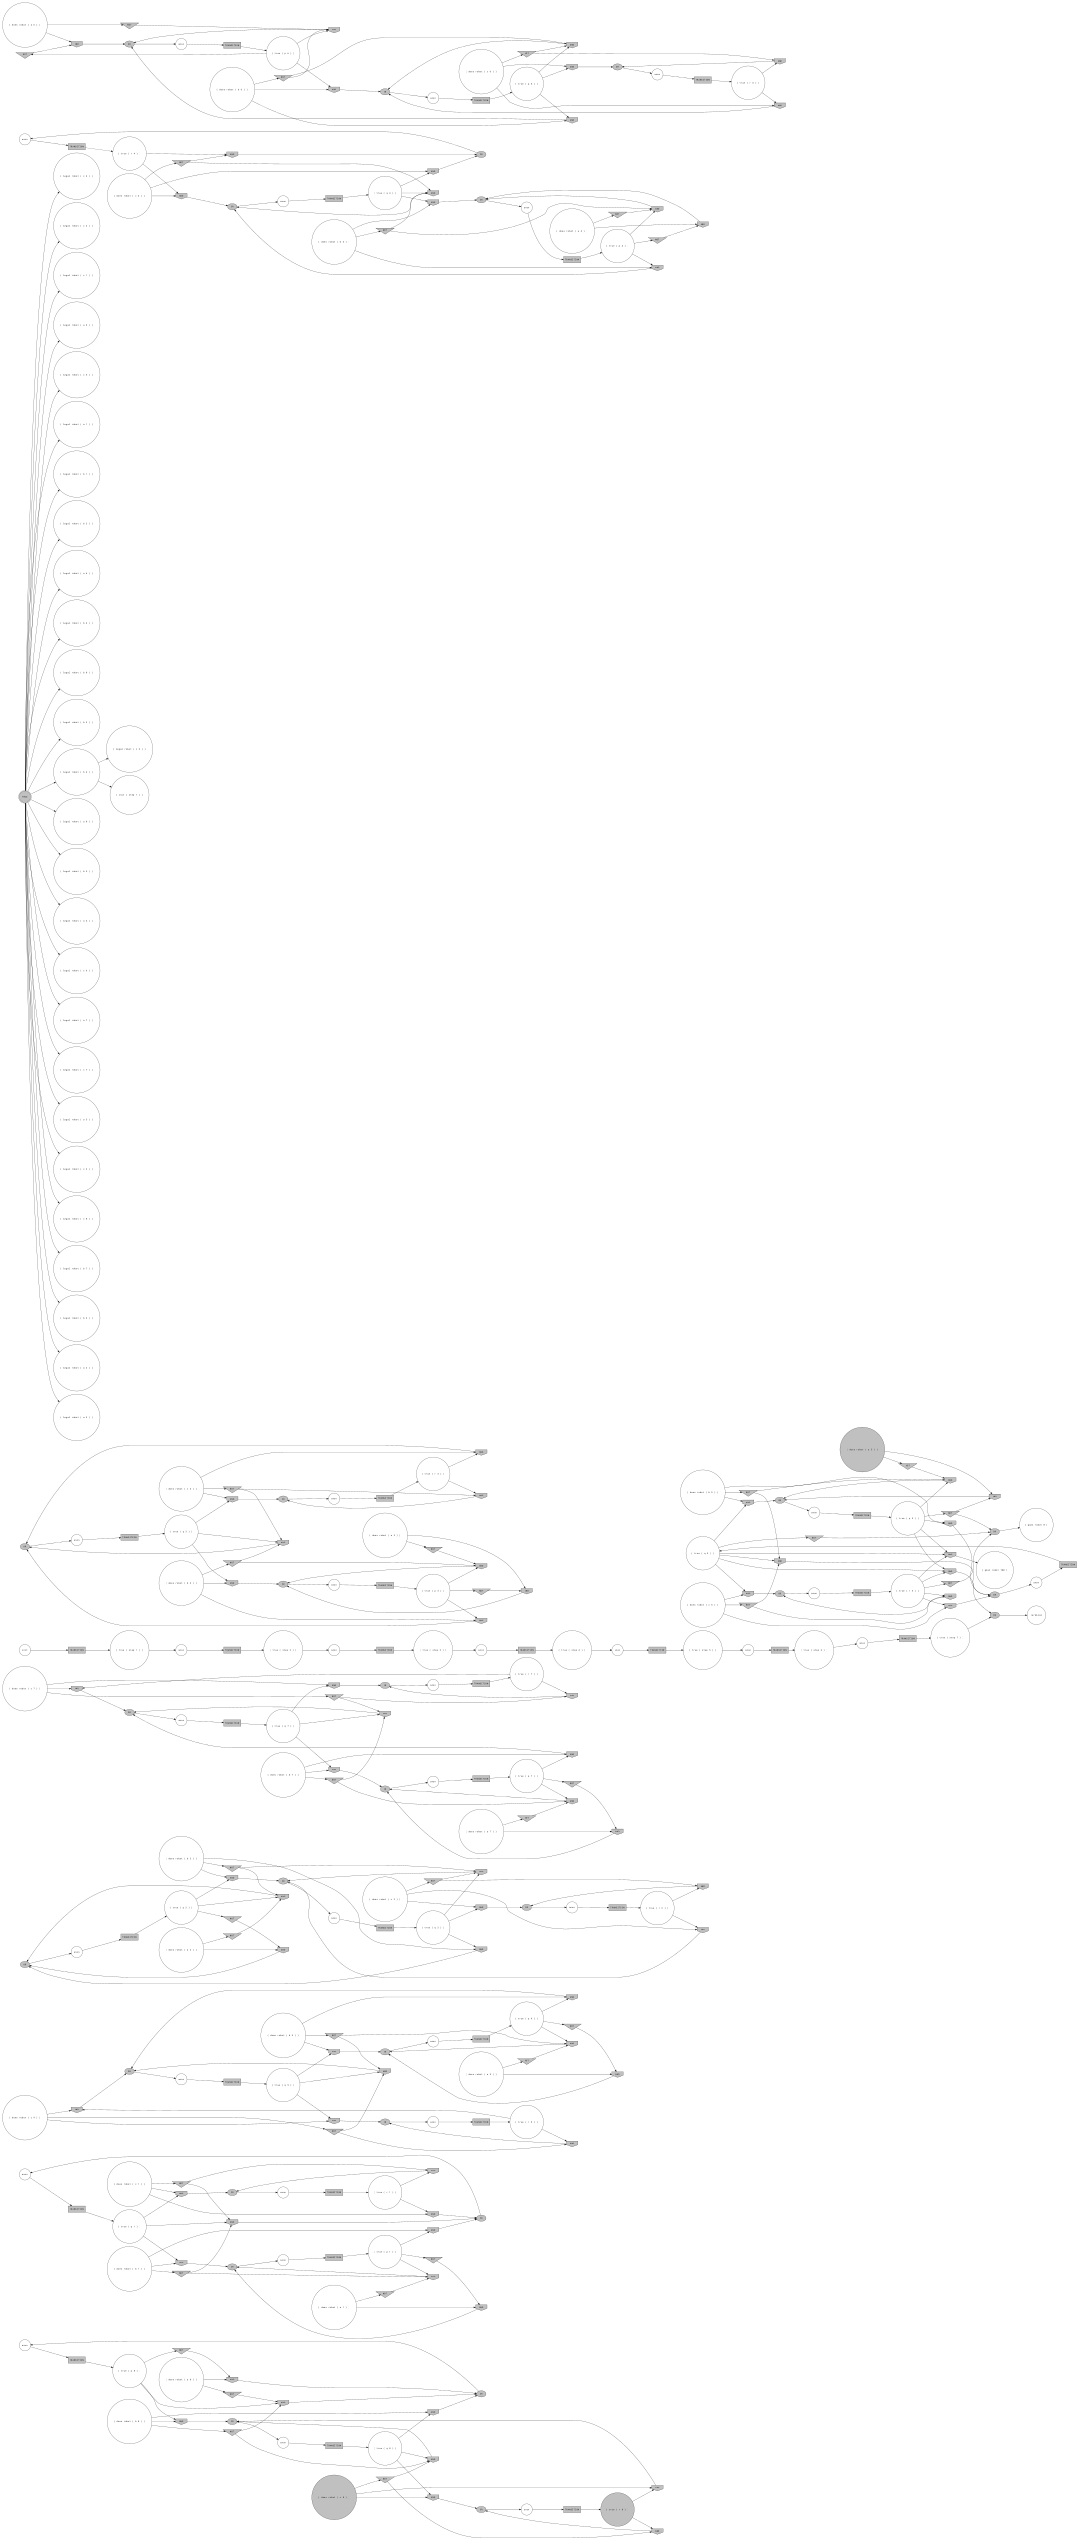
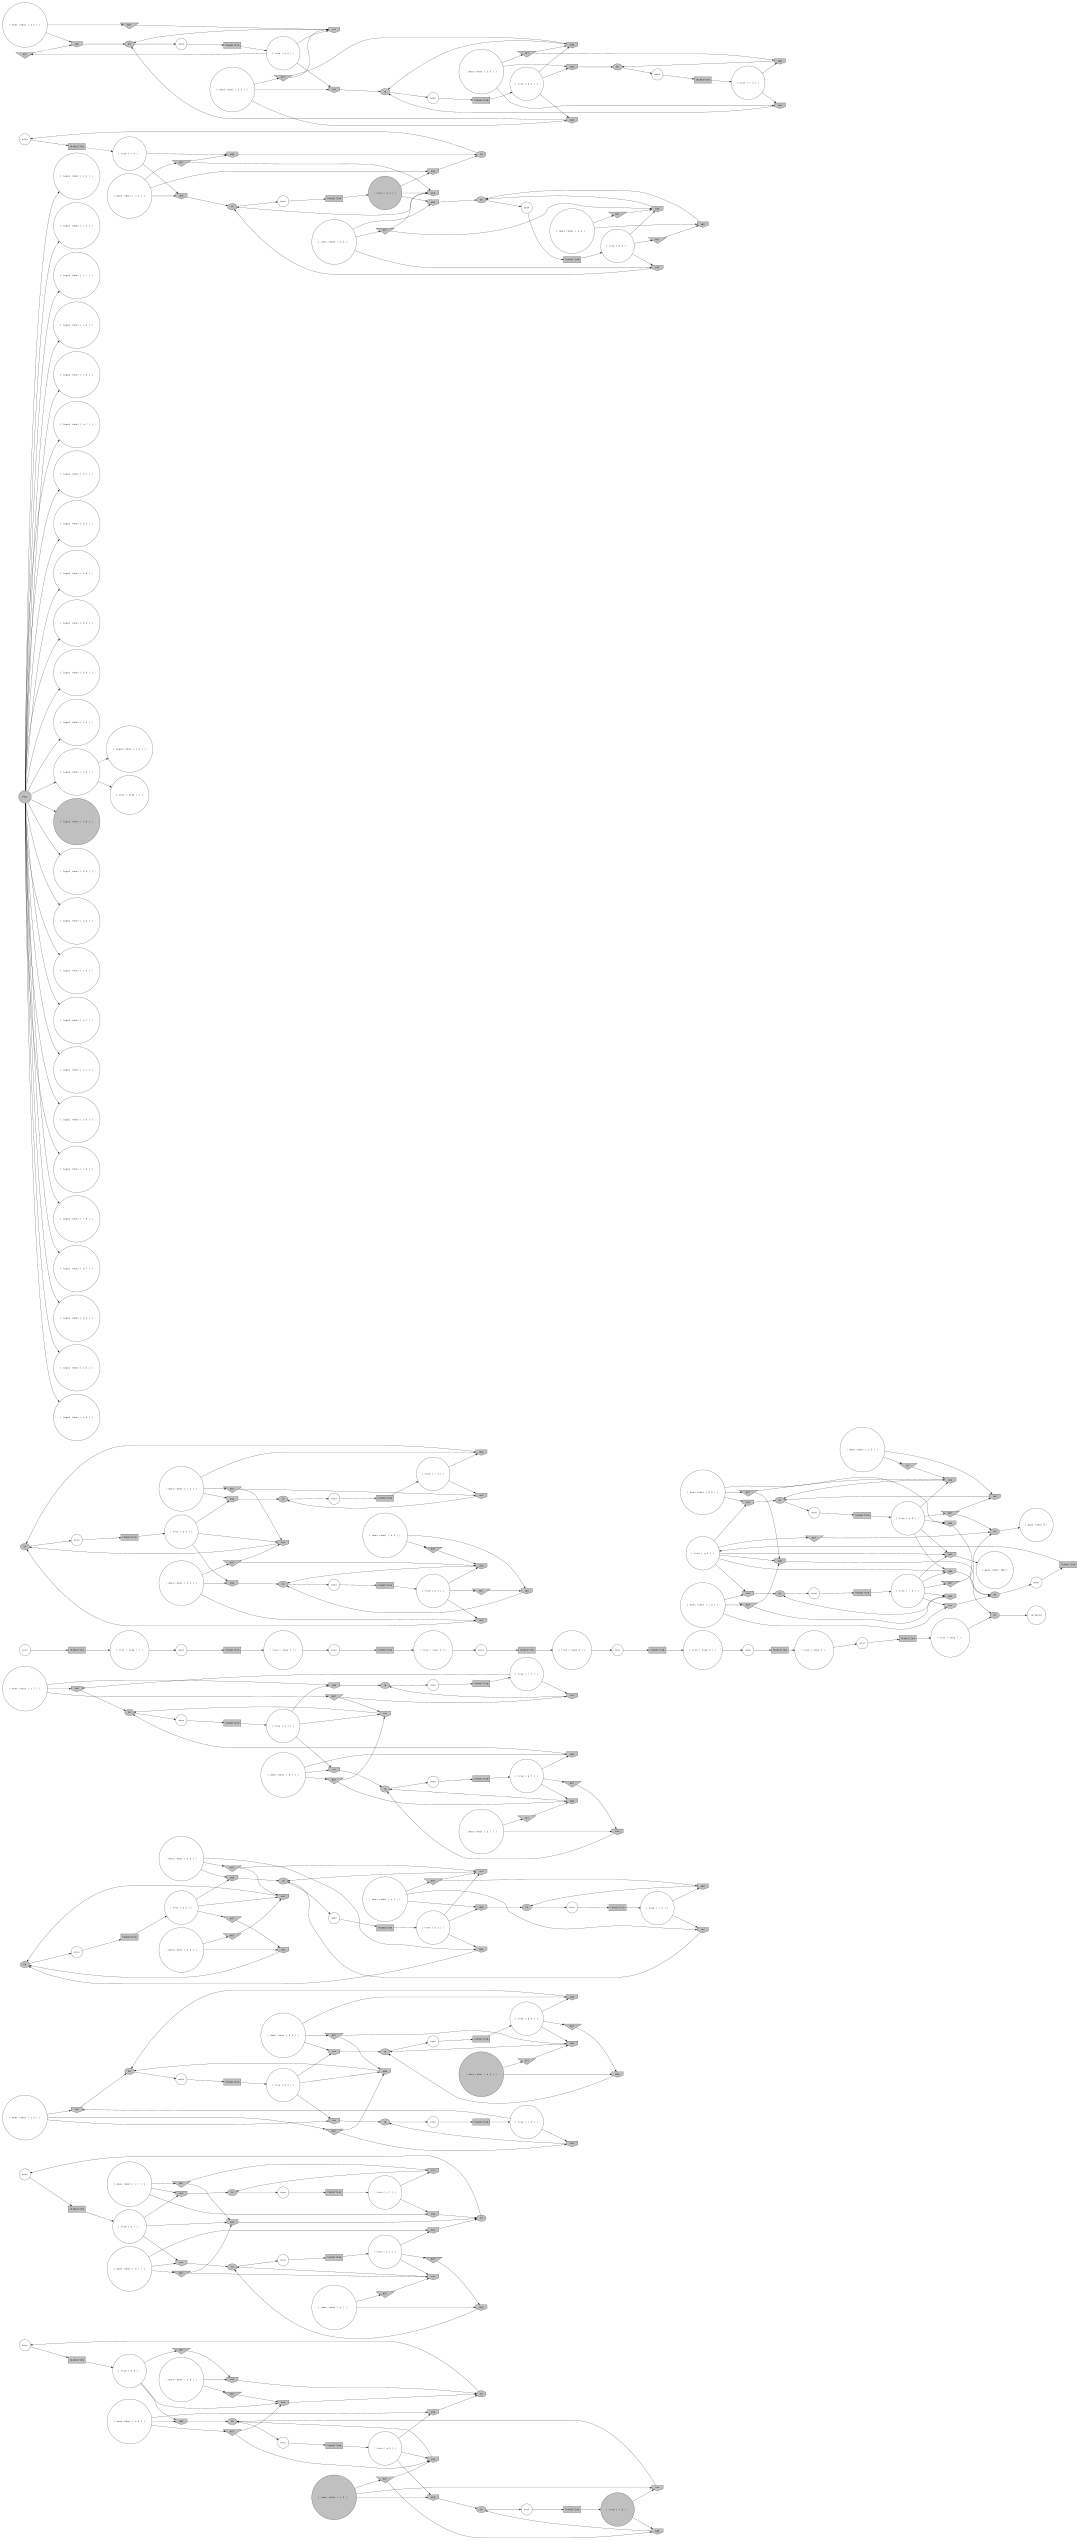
node "( true ( q 4 ) )": fillcolor white -> grey
node "( legal robot ( a 8 ) )": fillcolor white -> grey
node "( does robot ( a 5 ) )": fillcolor grey -> white
node "( does robot ( a 9 ) )": fillcolor white -> grey
